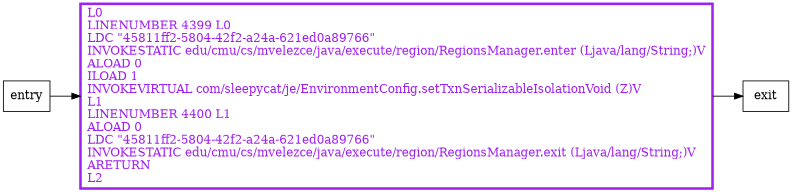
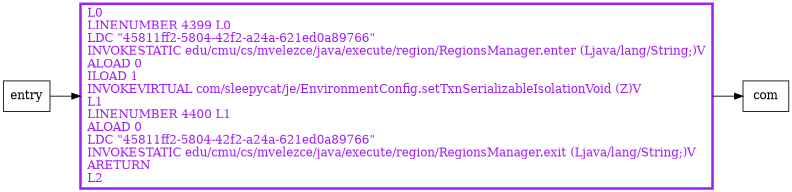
node "exit": label "exit" -> "com"
